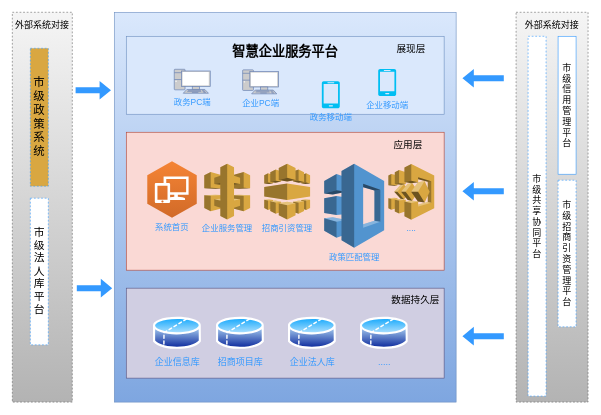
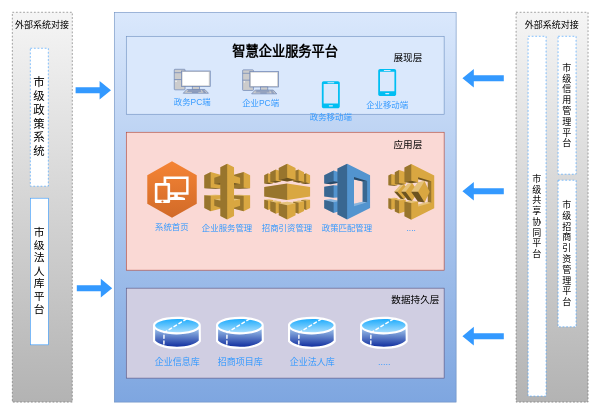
node "展现层": moved (411, 48) -> (408, 57)
node "市级信用管理平台": style solid -> dashed
node "市级政策系统": fillcolor #d9a741 -> #ffffff
node "政策匹配管理": size 60x84 -> 46x56
node "市级法人库平台": style dashed -> solid
